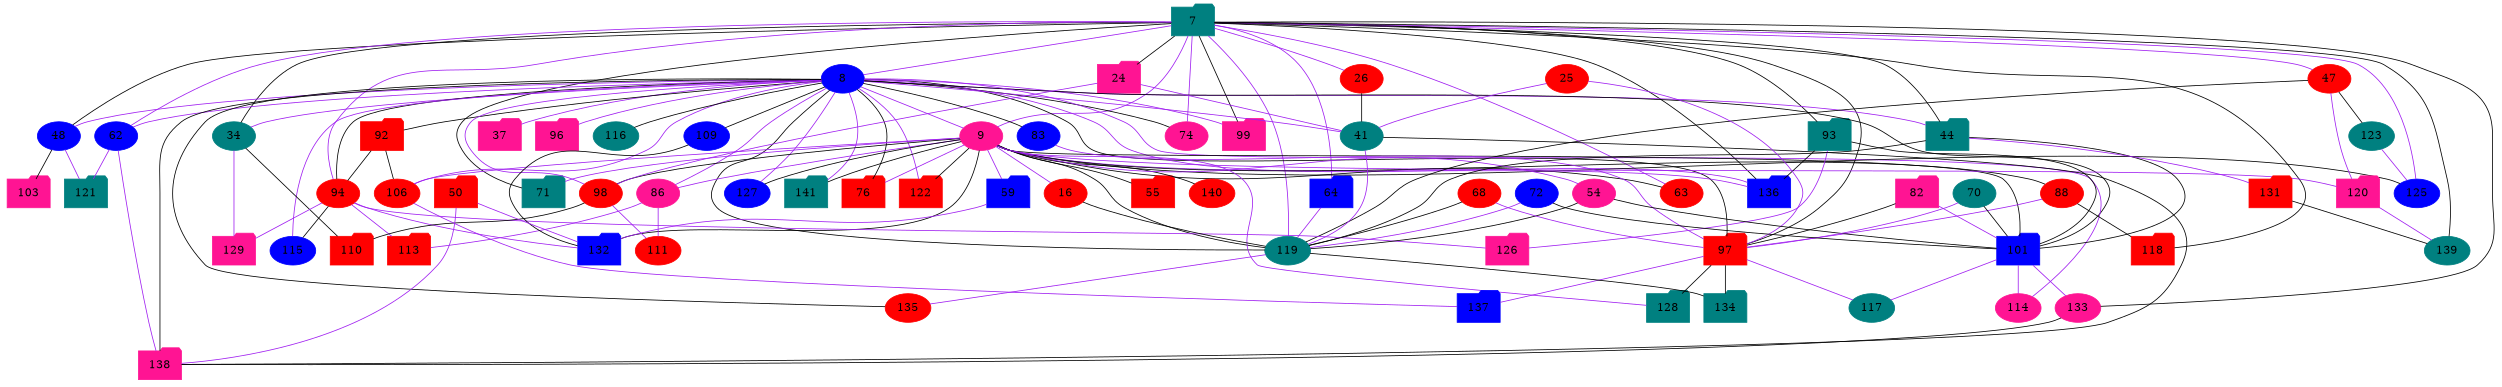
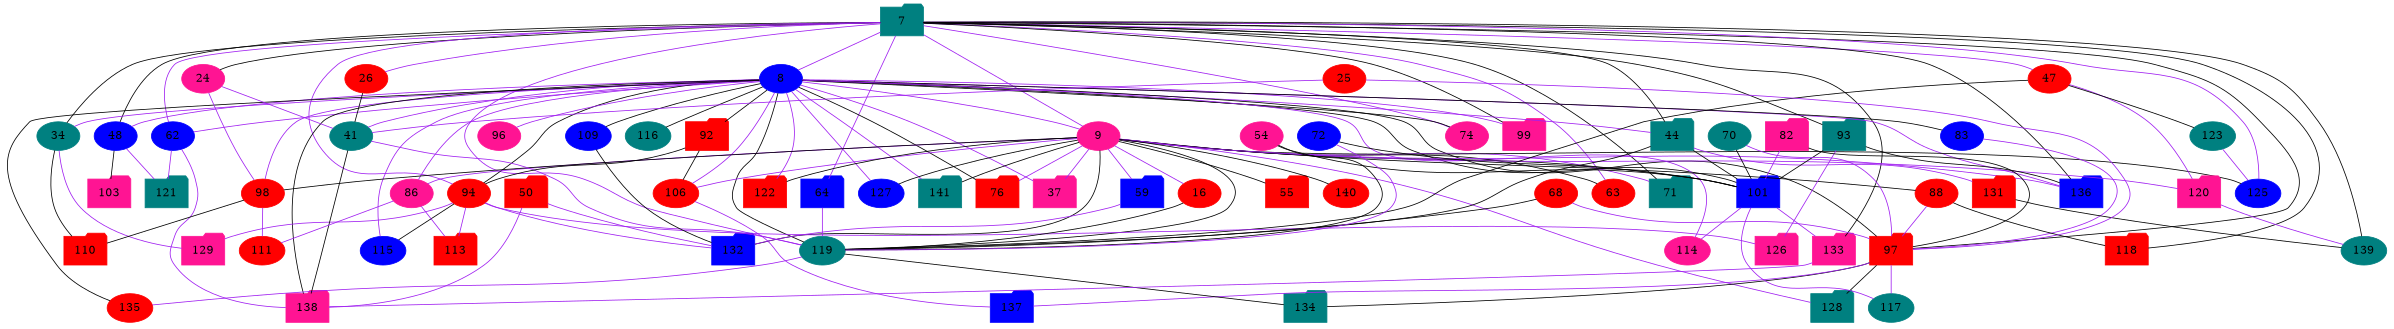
node "24": shape folder -> ellipse
node "96": shape folder -> ellipse
edge "9" -- "54": now "9" -- "37"
node "133": shape ellipse -> folder
edge "133" -- "138": color black -> purple
